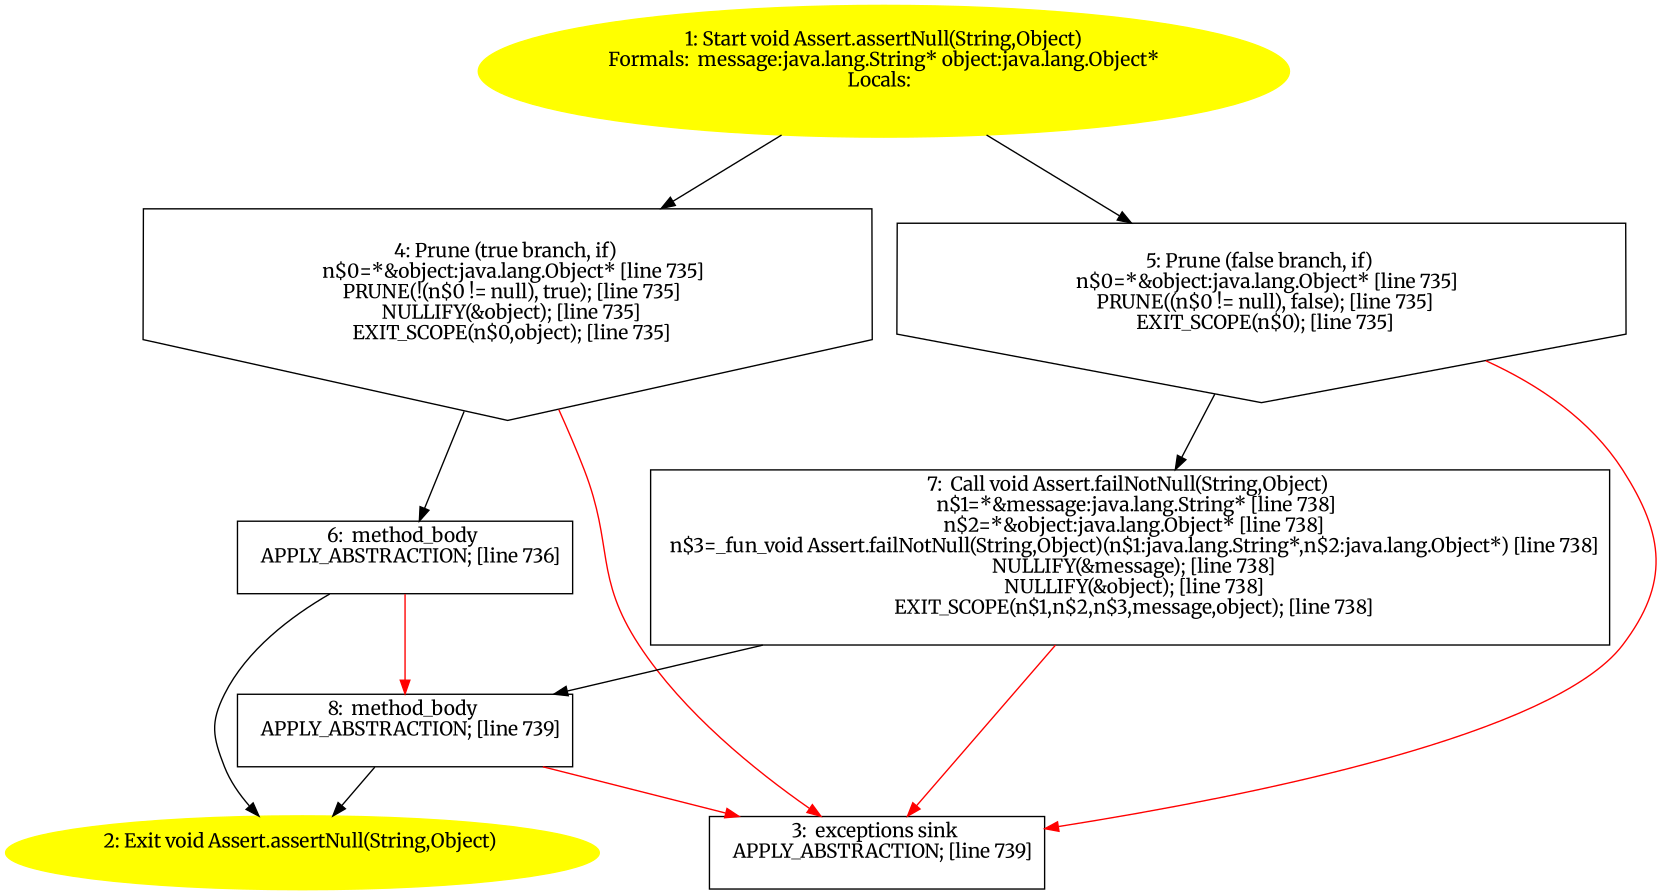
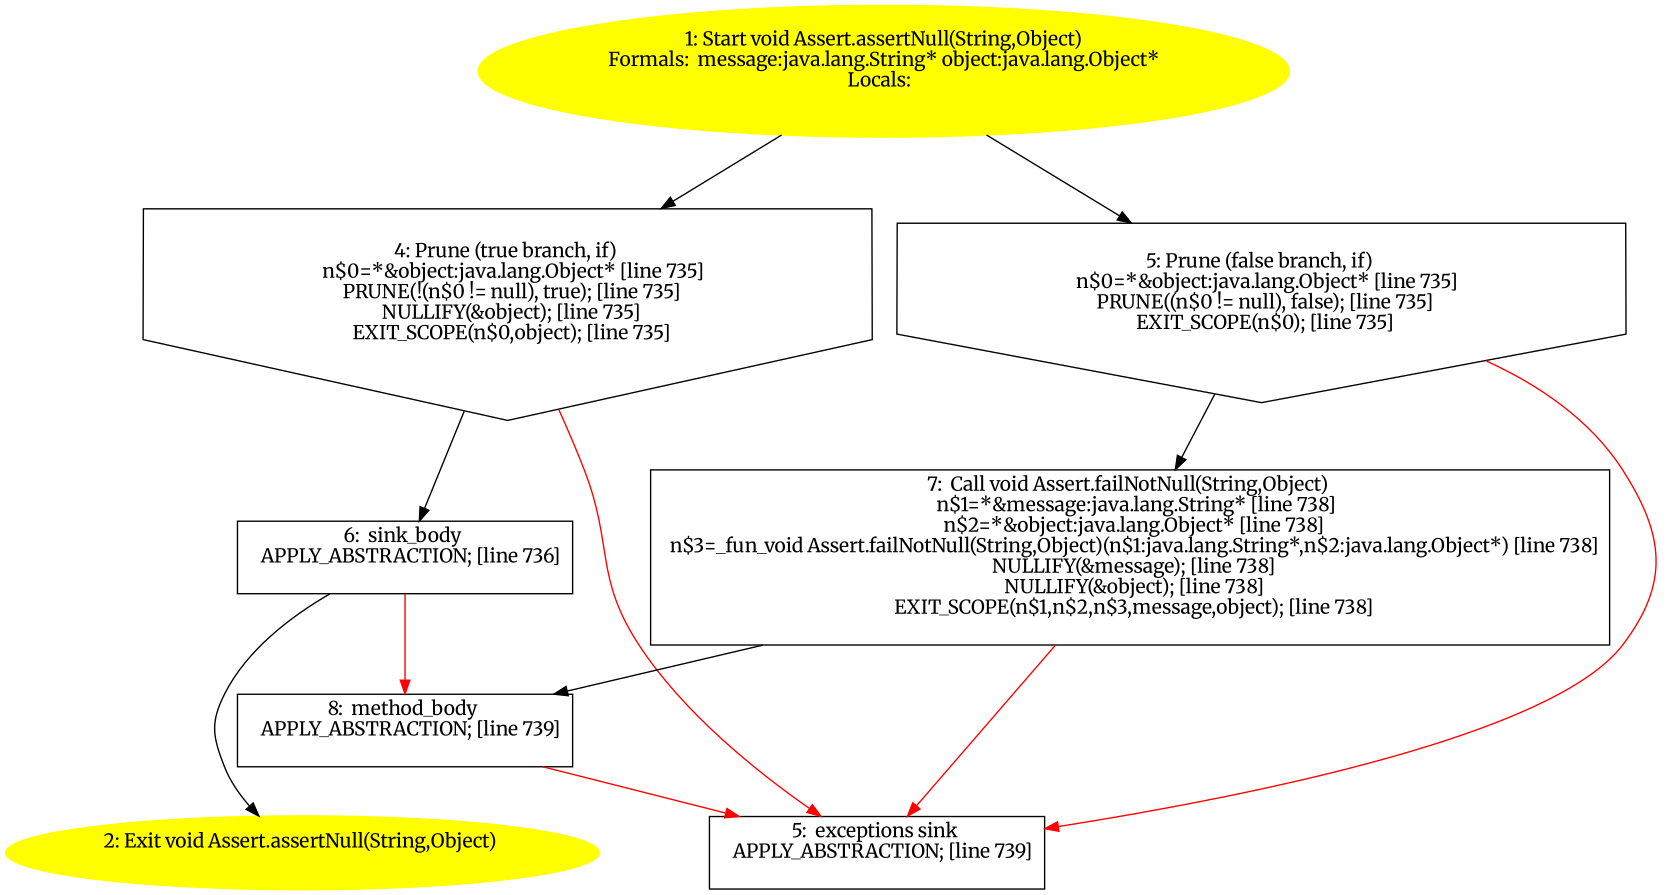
node "6:  method_body APPLY_ABSTRACTION; [line 736]": label "6:  method_body APPLY_ABSTRACTION; [line 736]" -> "6:  sink_body APPLY_ABSTRACTION; [line 736]"
edge "8:  method_body APPLY_ABSTRACTION; [line 739]" -> "2: Exit void Assert.assertNull(String,Object)": removed
node "3:  exceptions sink APPLY_ABSTRACTION; [line 739]": label "3:  exceptions sink APPLY_ABSTRACTION; [line 739]" -> "5:  exceptions sink APPLY_ABSTRACTION; [line 739]"
